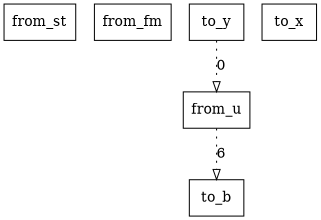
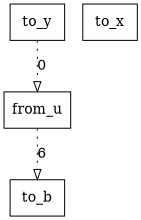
node "from_st": removed
node "from_fm": removed
